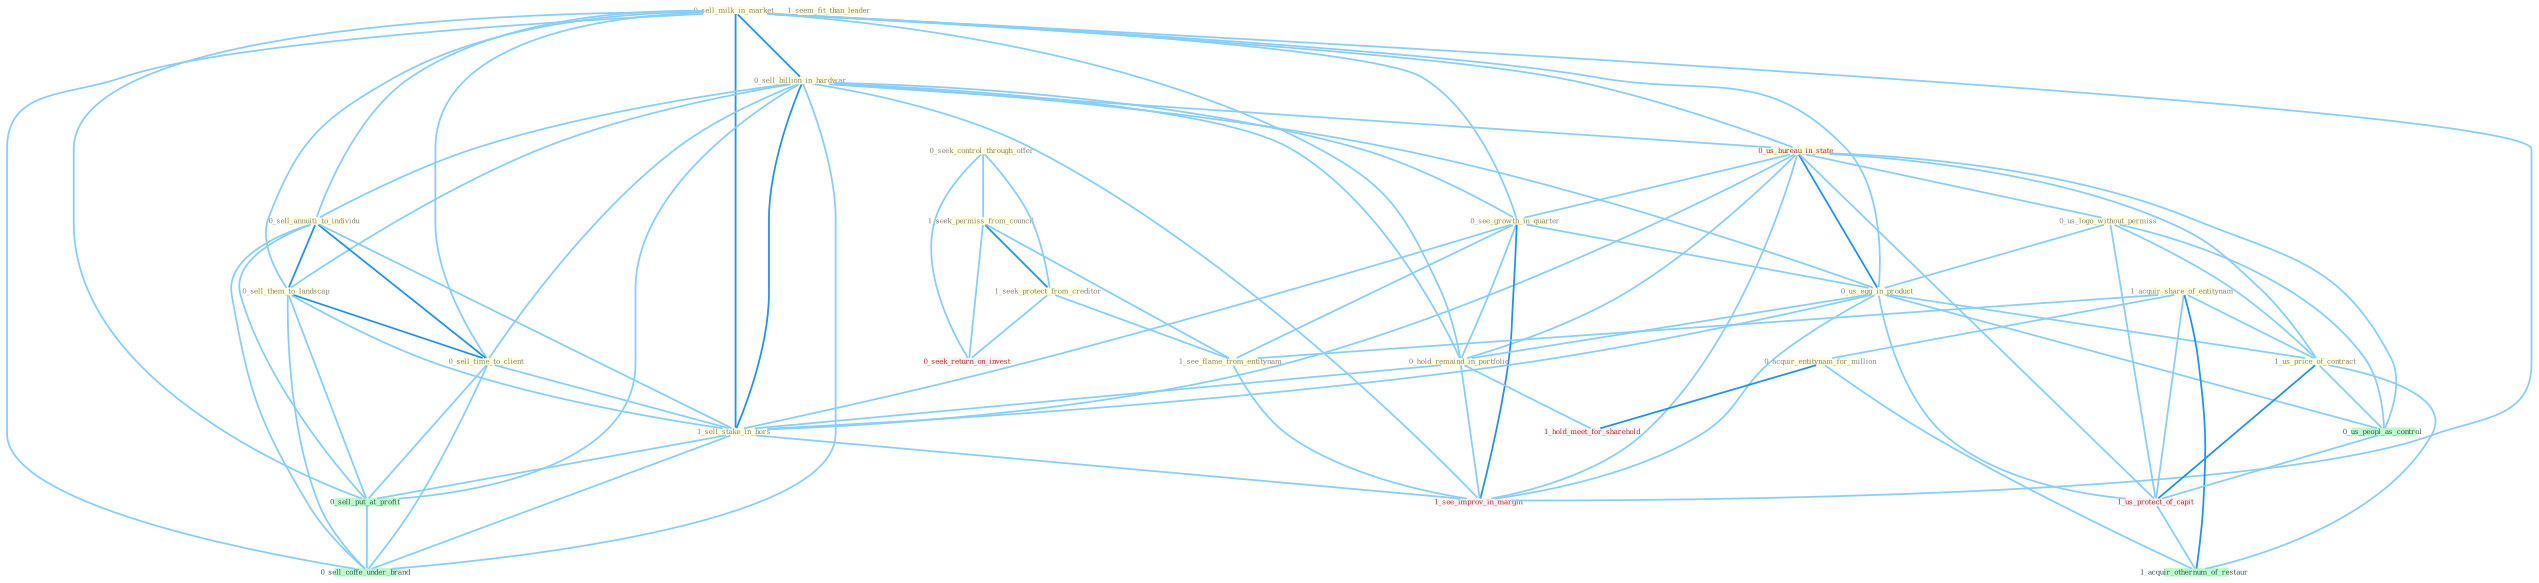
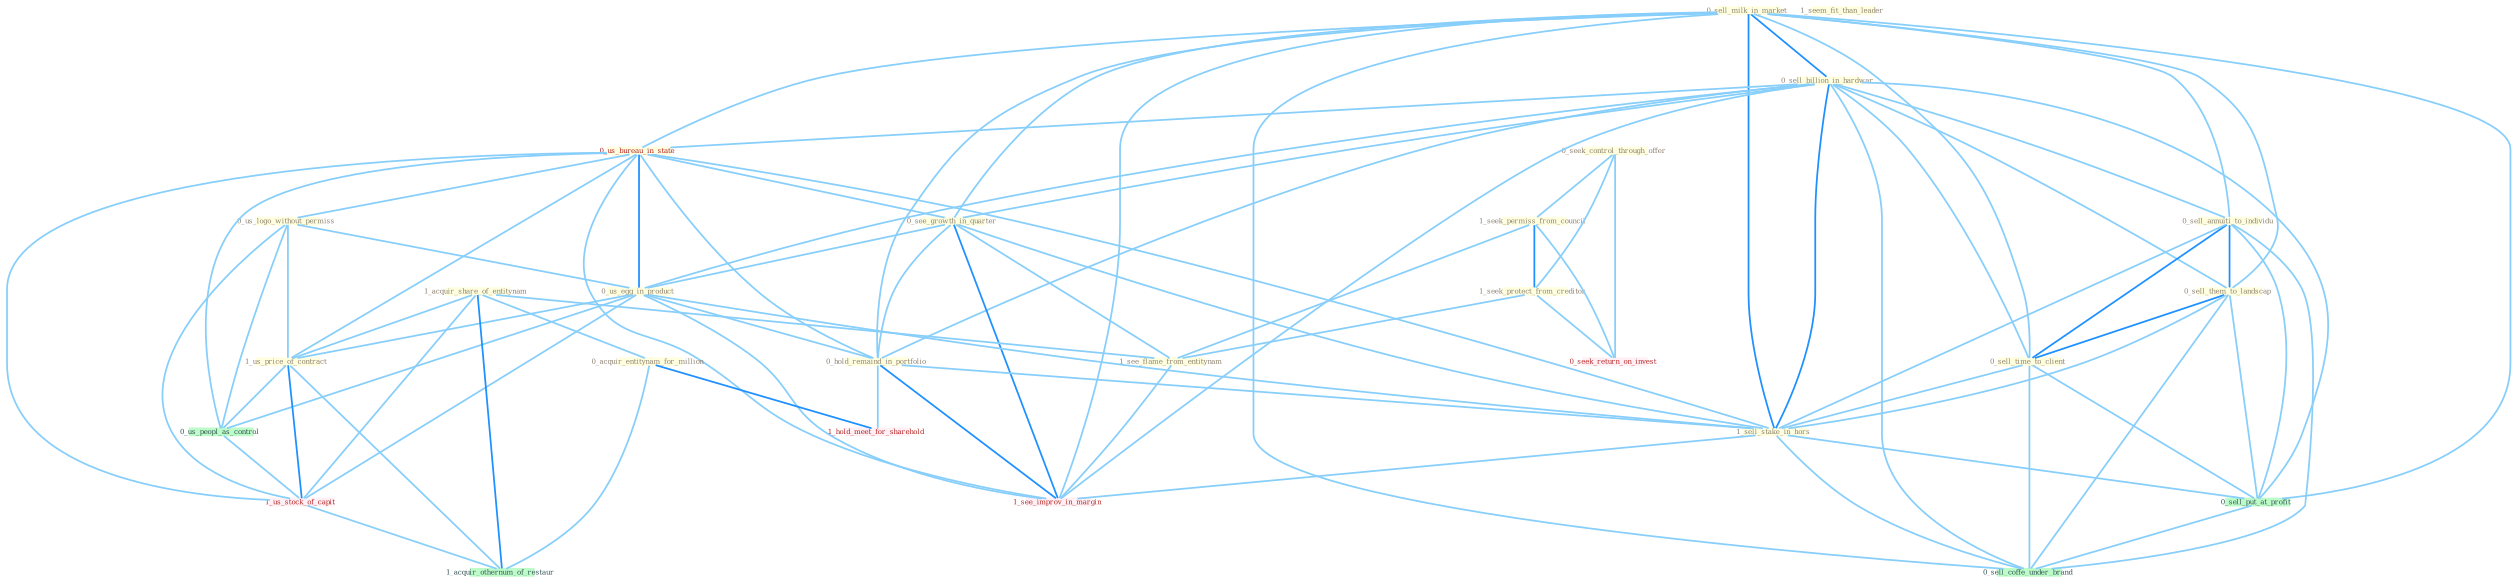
edge "0_sell_milk_in_market" -- "0_us_egg_in_product": removed
edge "0_hold_remaind_in_portfolio" -- "1_see_improv_in_margin": color #87cefa -> #1e90ff
node "1_us_protect_of_capit": label "1_us_protect_of_capit" -> "1_us_stock_of_capit"
